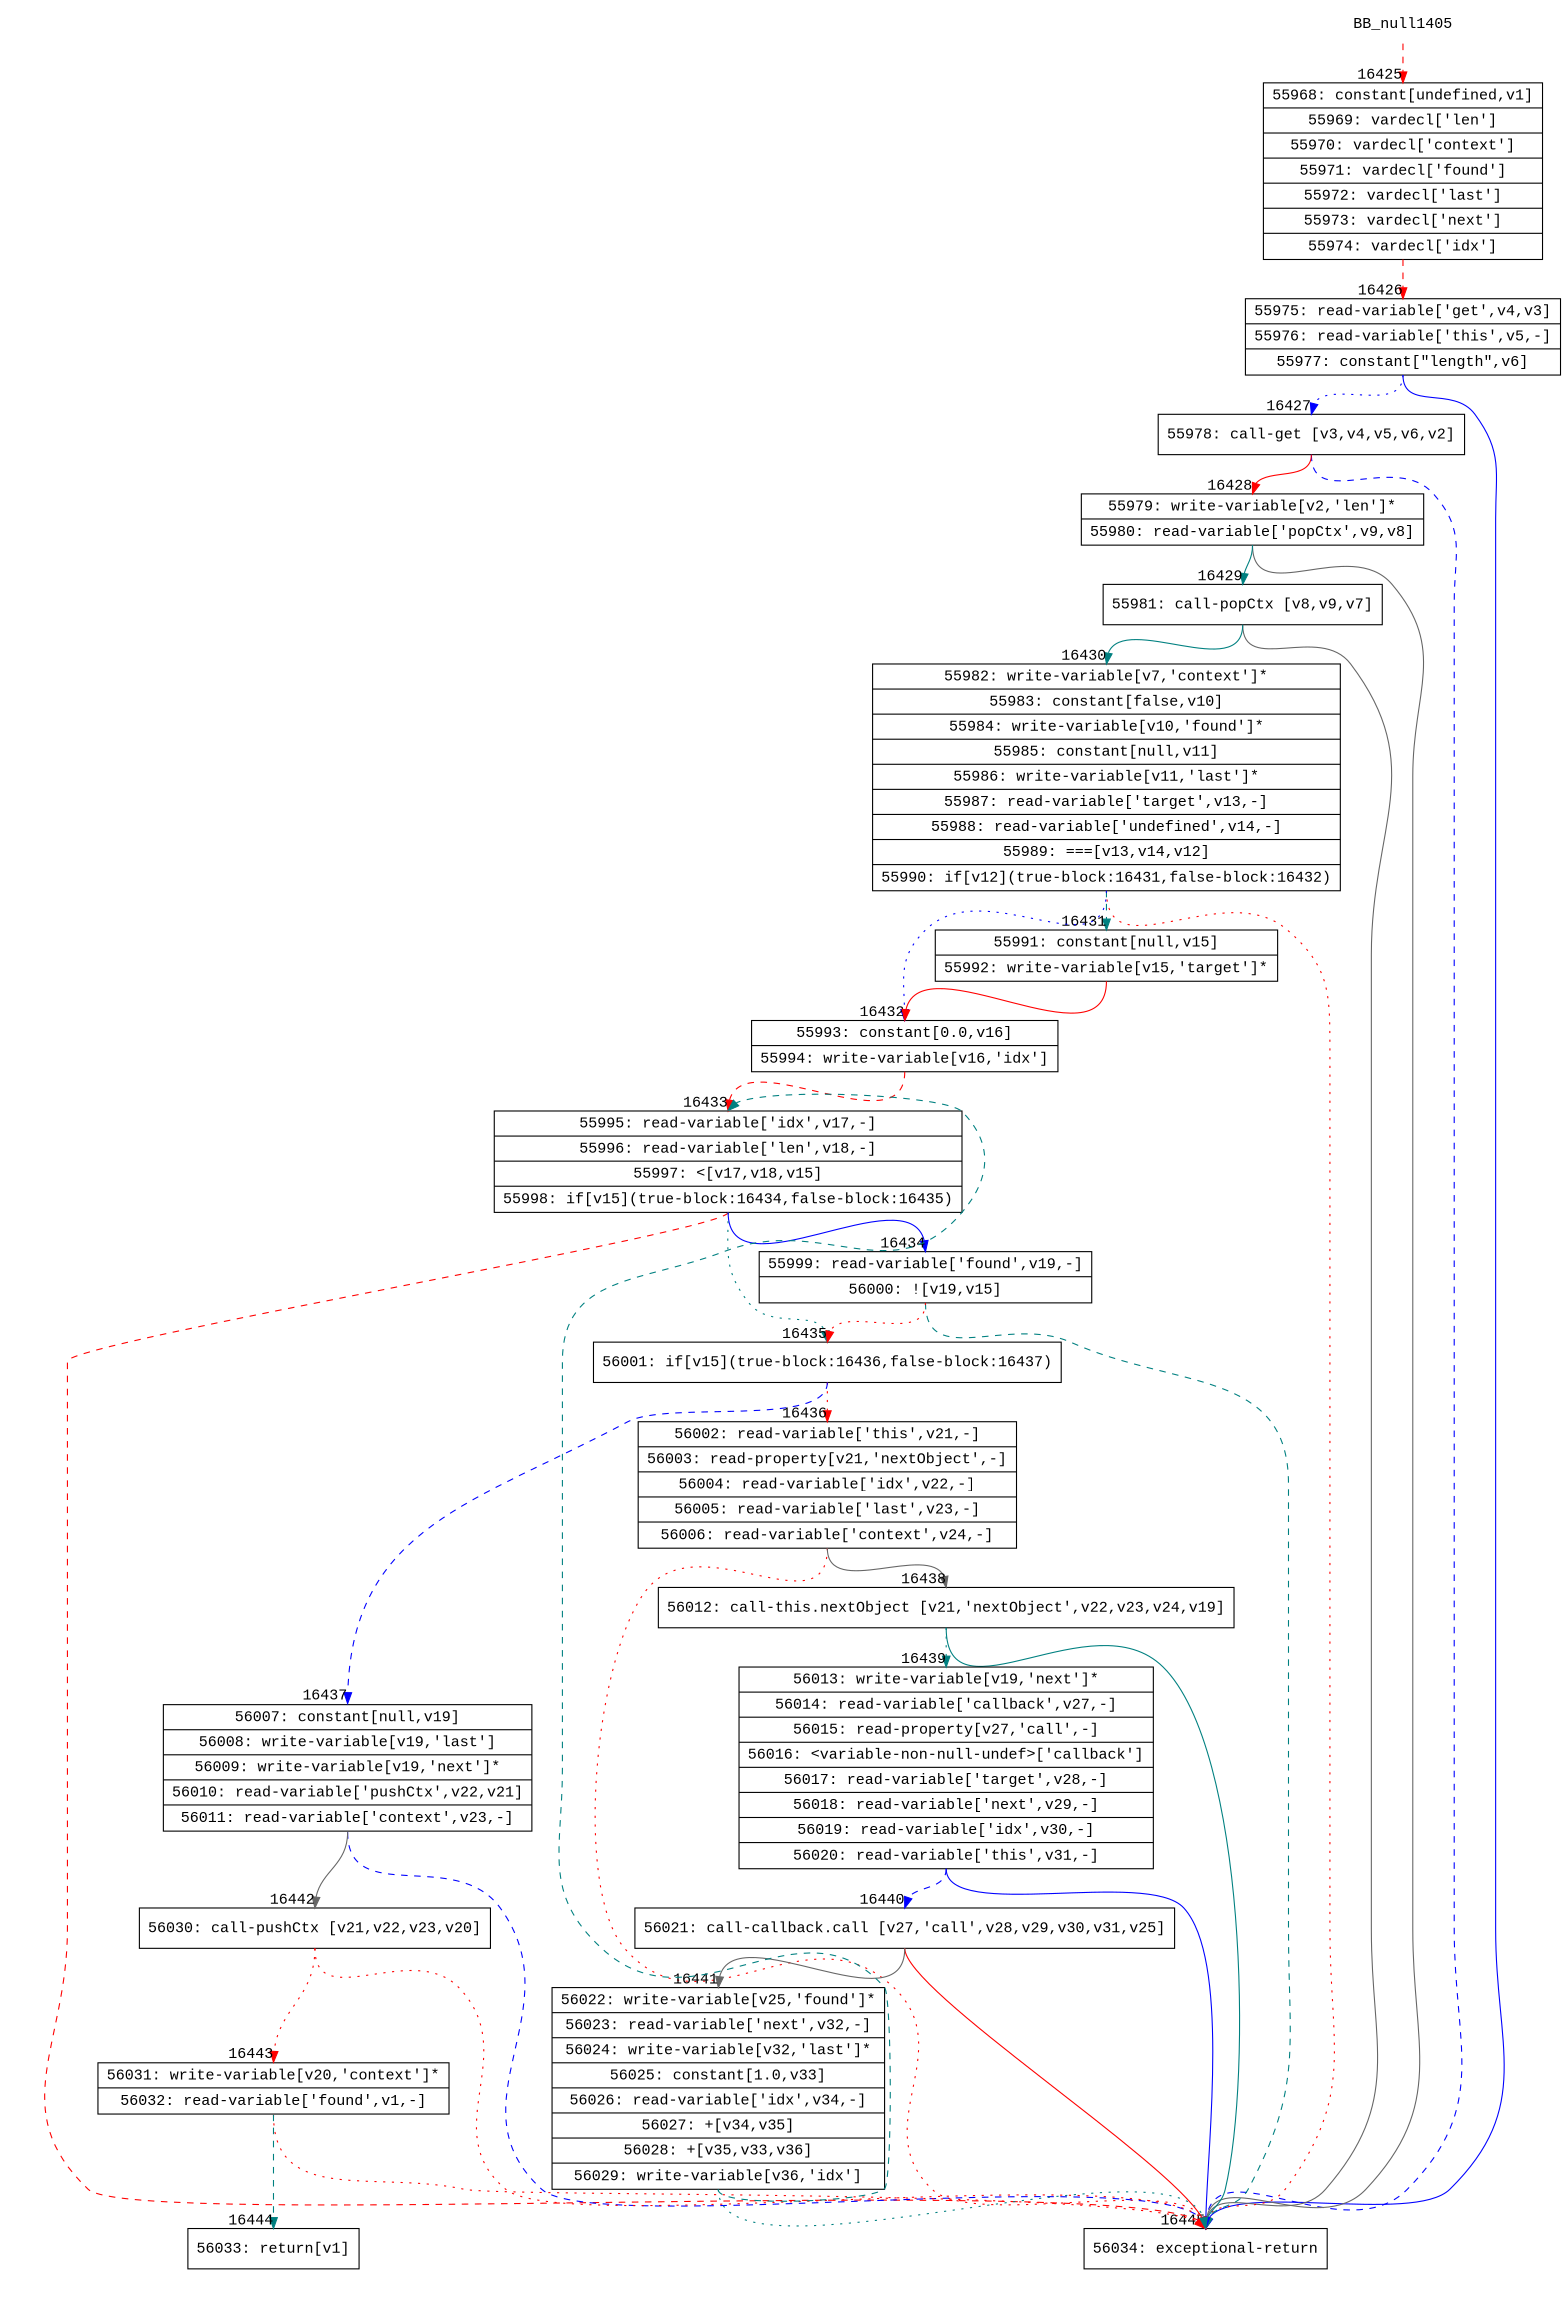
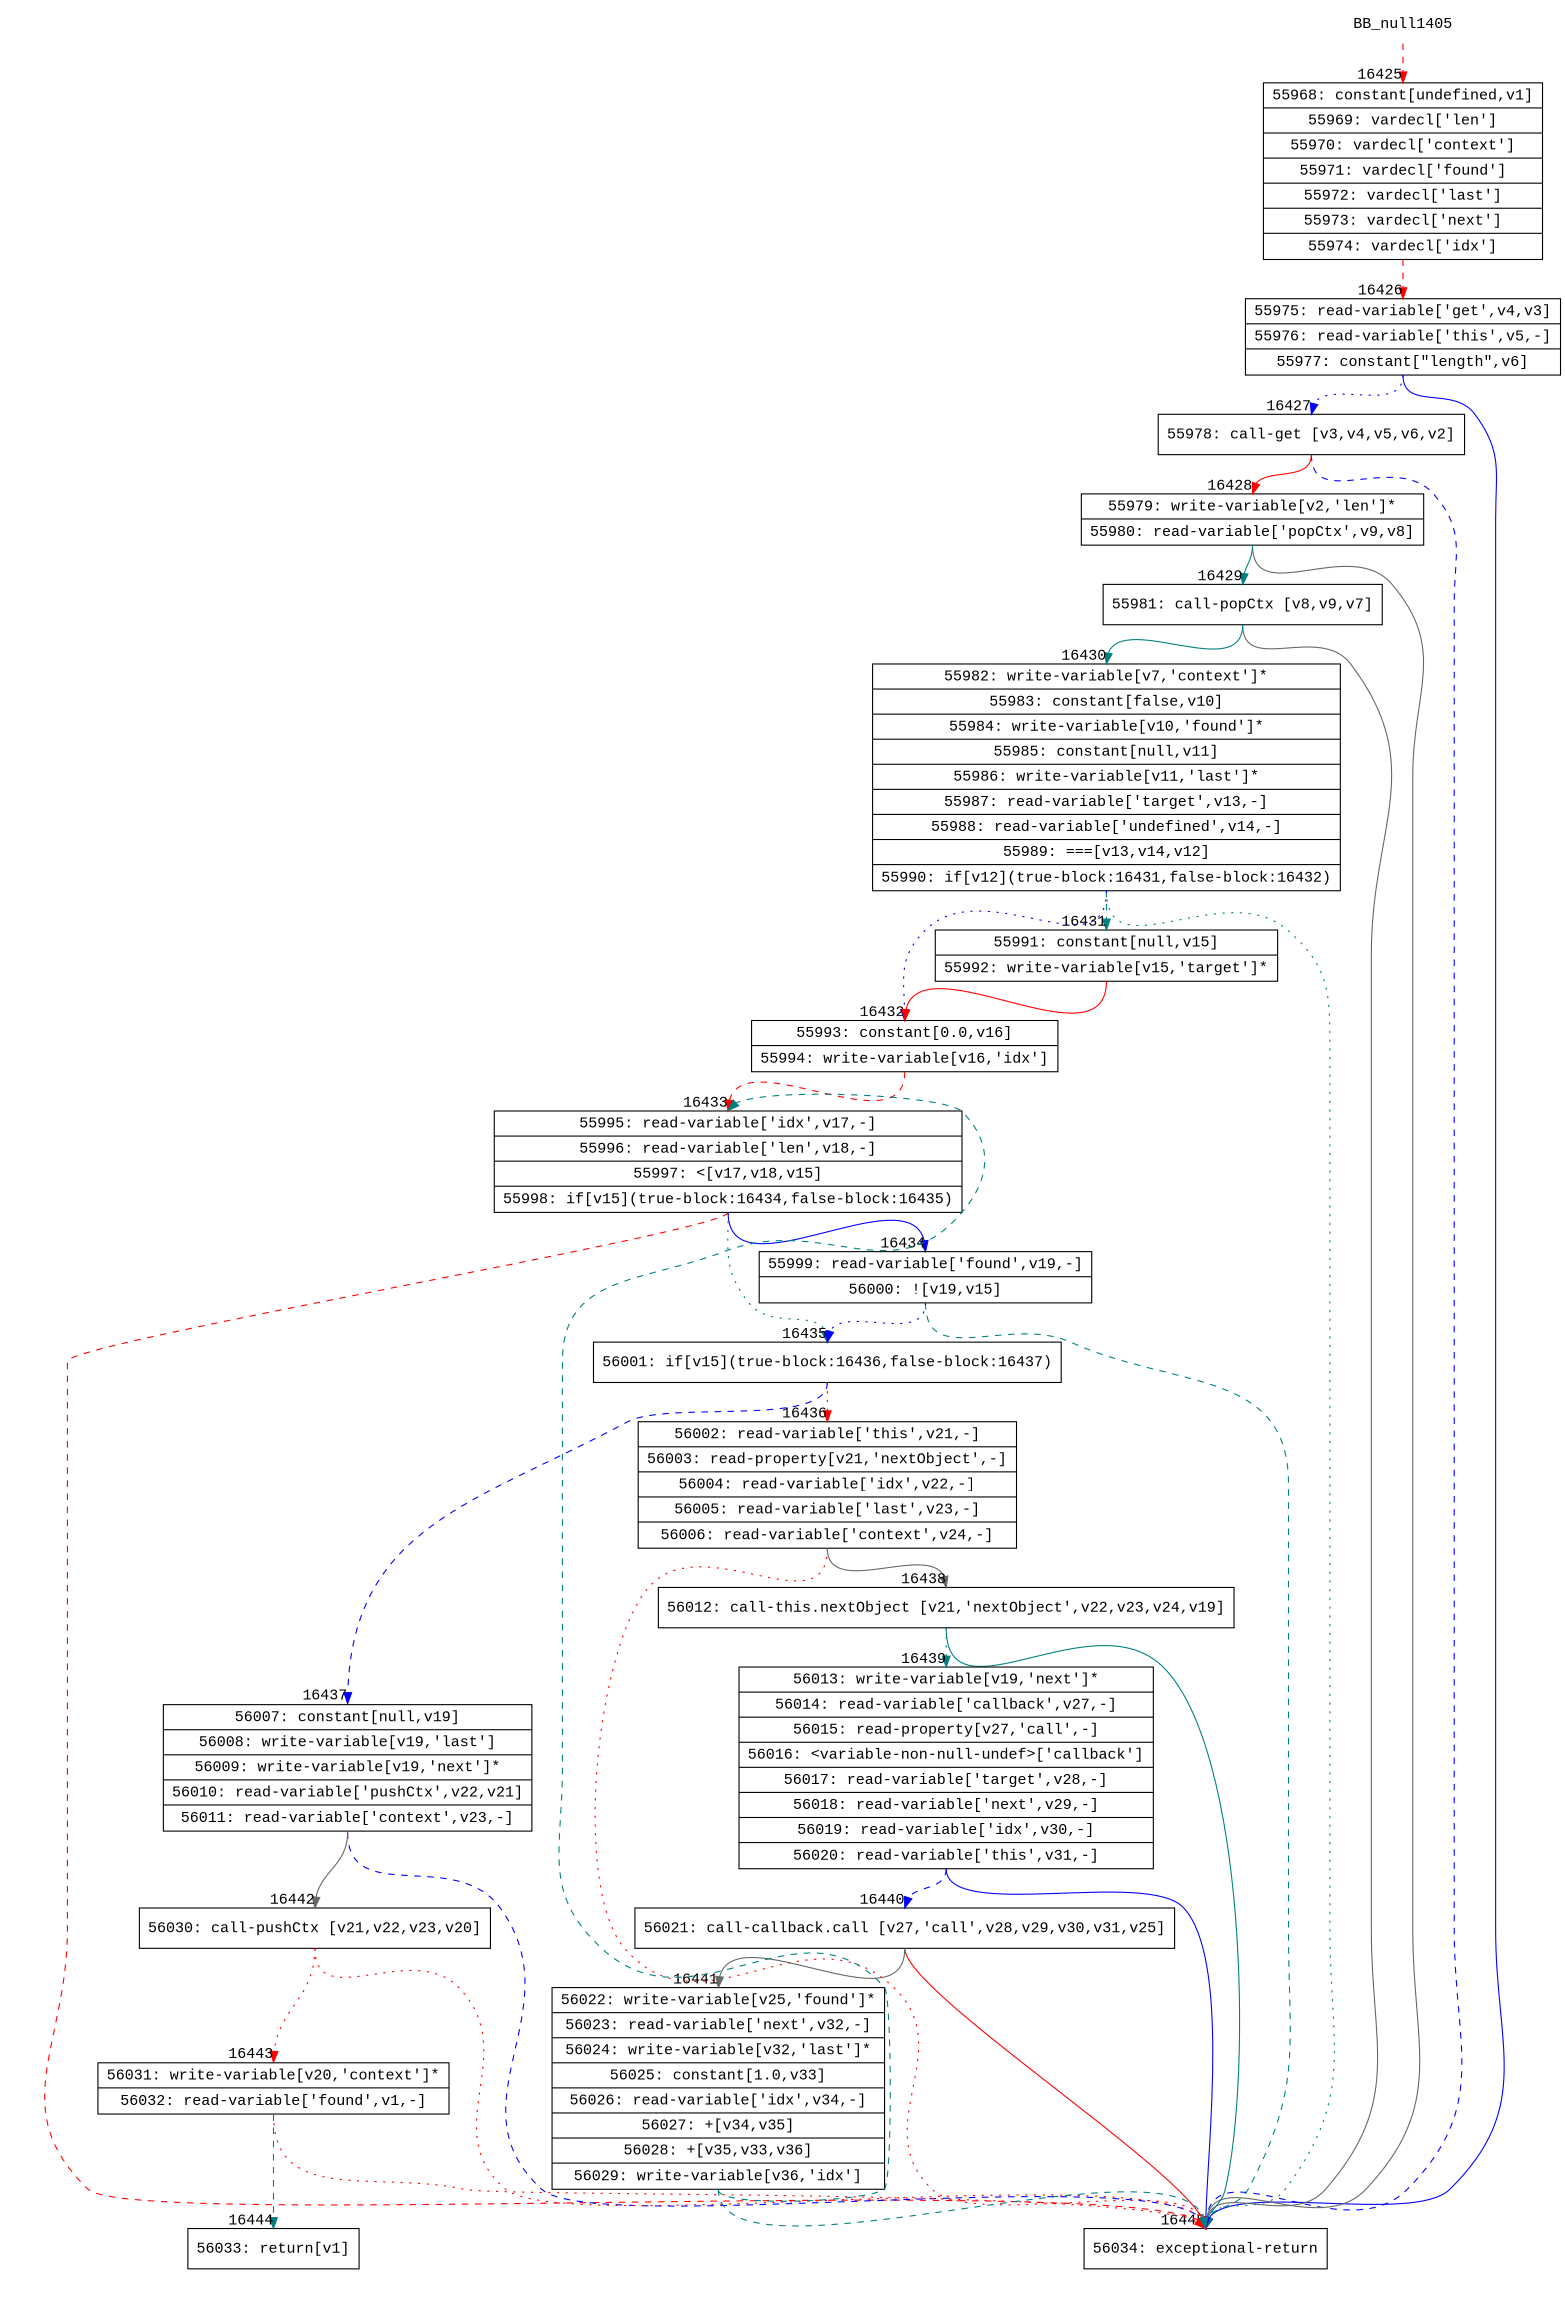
edge "55999: read-variable['found',v19,-]" -> "56001: if[v15](true-block:16436,false-block:16437)": color red -> blue
edge "55982: write-variable[v7,'context']*" -> "56034: exceptional-return": color red -> teal
edge "56022: write-variable[v25,'found']*" -> "56034: exceptional-return": style dotted -> dashed
